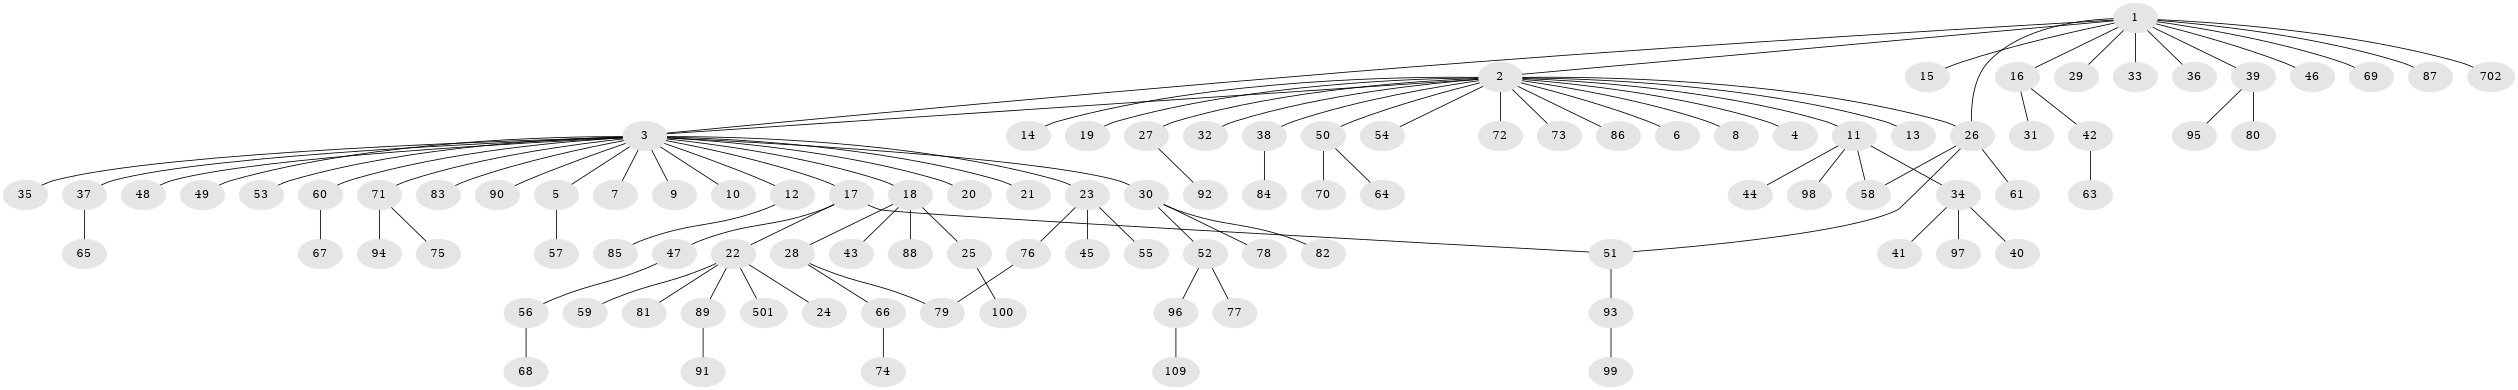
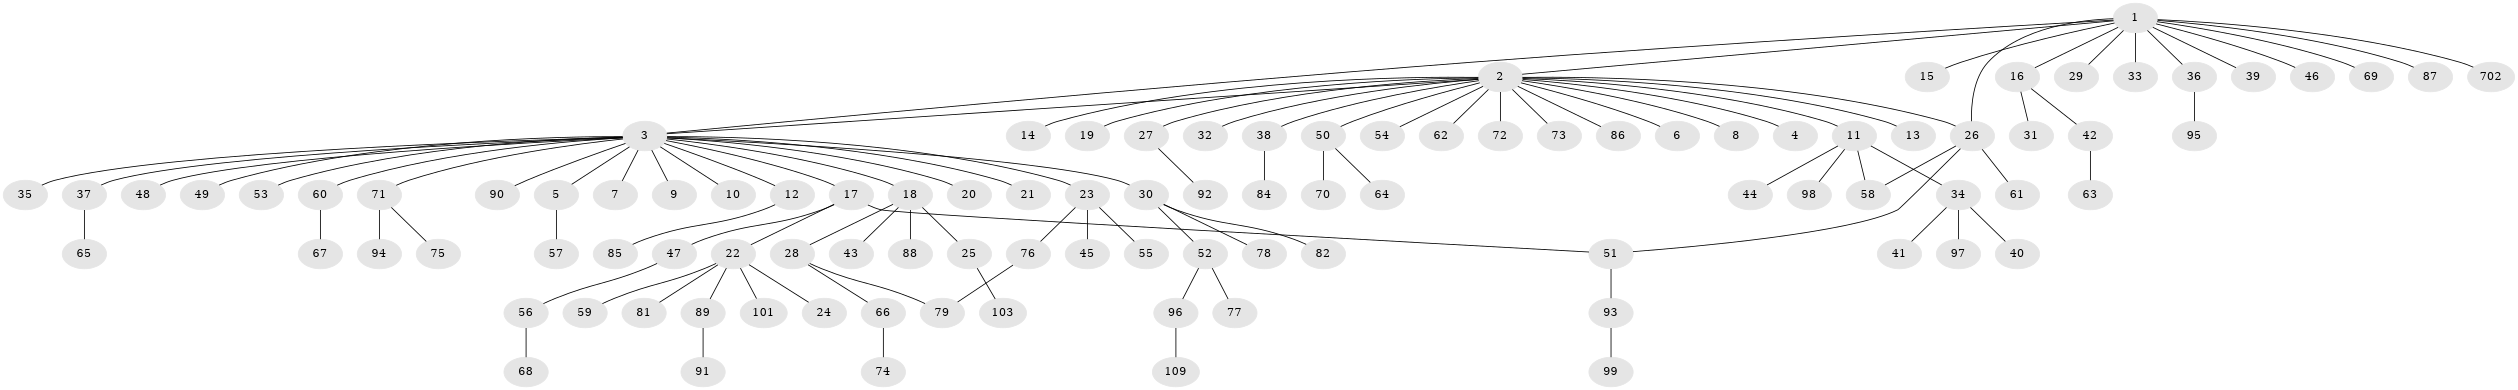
edge "39" -- "95": now "36" -- "95"
node "62": added
node "80": removed
node "83": removed
node "501": label "501" -> "101"
node "100": label "100" -> "103"
